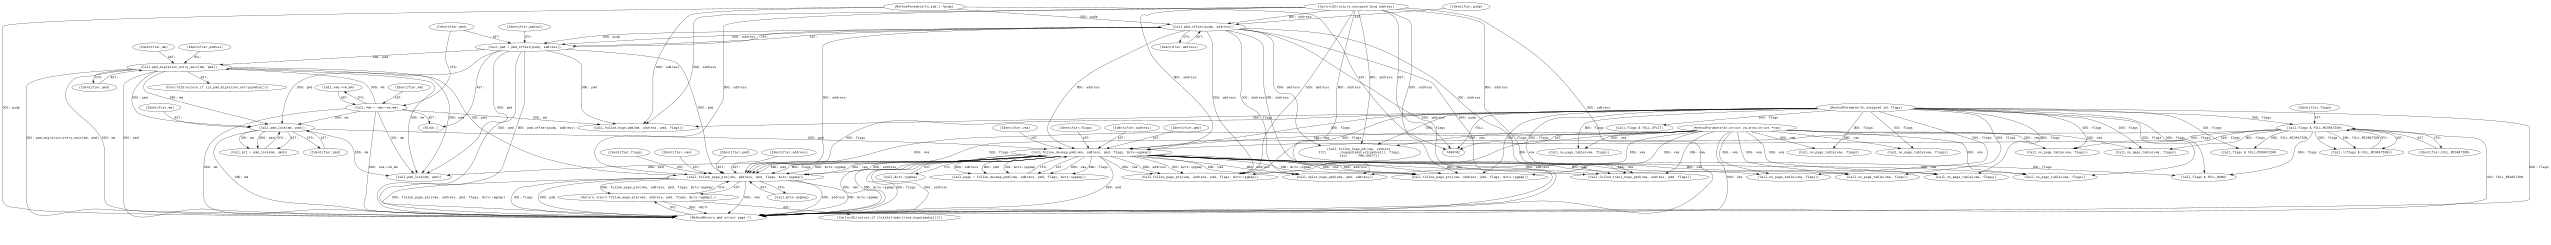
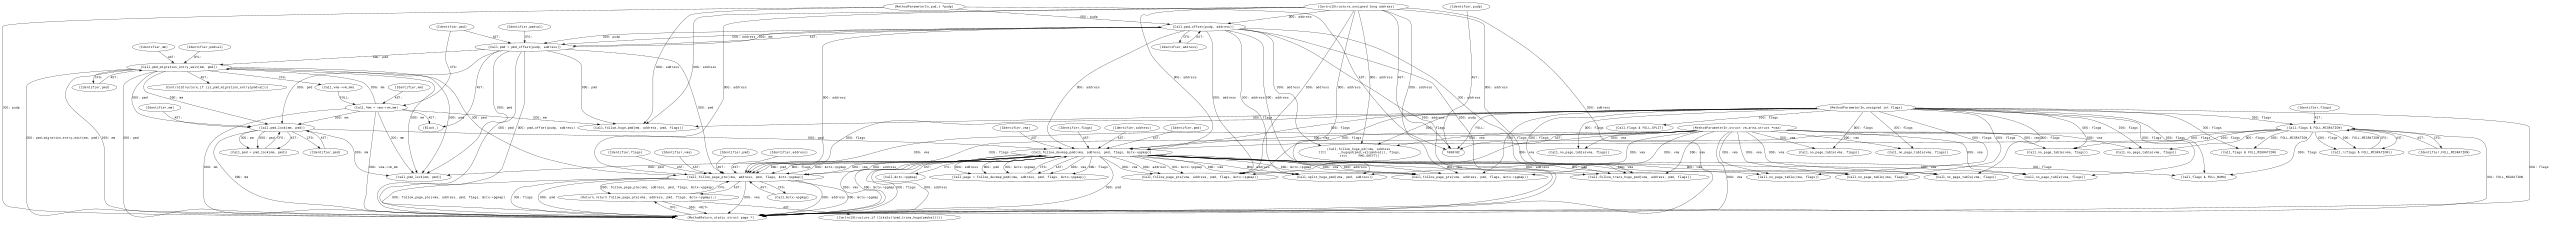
edge "(Identifier,pudp)" -> "(Call,pmd_offset(pudp, address))": now "(Identifier,pudp)" -> "1000102"
edge "(Call,pmd = pmd_offset(pudp, address))" -> "(Call,pmd_offset(pudp, address))": label "CFG: " -> "DDG: mm"
edge "(Call,vma->vm_mm)" -> "(Call,*mm = vma->vm_mm)": label "AST: " -> "FOLL: "
edge "(Call,*mm = vma->vm_mm)" -> "(Call,vma->vm_mm)": now "(Call,pmd_migration_entry_wait(mm, pmd))" -> "(Call,vma->vm_mm)"
node "(Call,ptl = pmd_lock(mm, pmd))": label "(Call,ptl = pmd_lock(mm, pmd))" -> "(Call,pmd = pmd_lock(mm, pmd))"
node "(MethodReturn,pmd struct page *)": label "(MethodReturn,pmd struct page *)" -> "(MethodReturn,static struct page *)"
